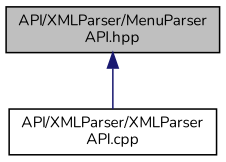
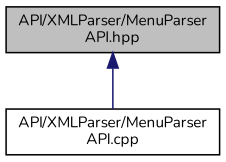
node "API/XMLParser/XMLParser API.cpp": label "API/XMLParser/XMLParser API.cpp" -> "API/XMLParser/MenuParser API.cpp"
